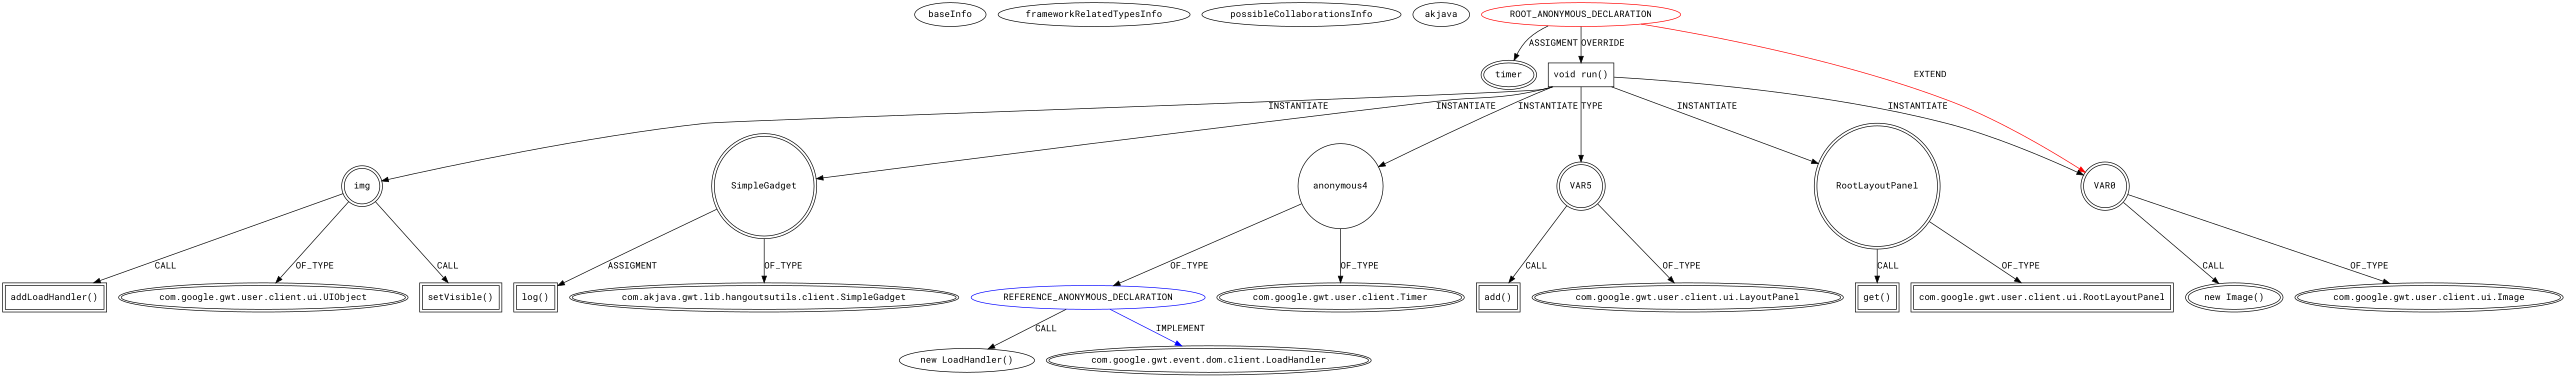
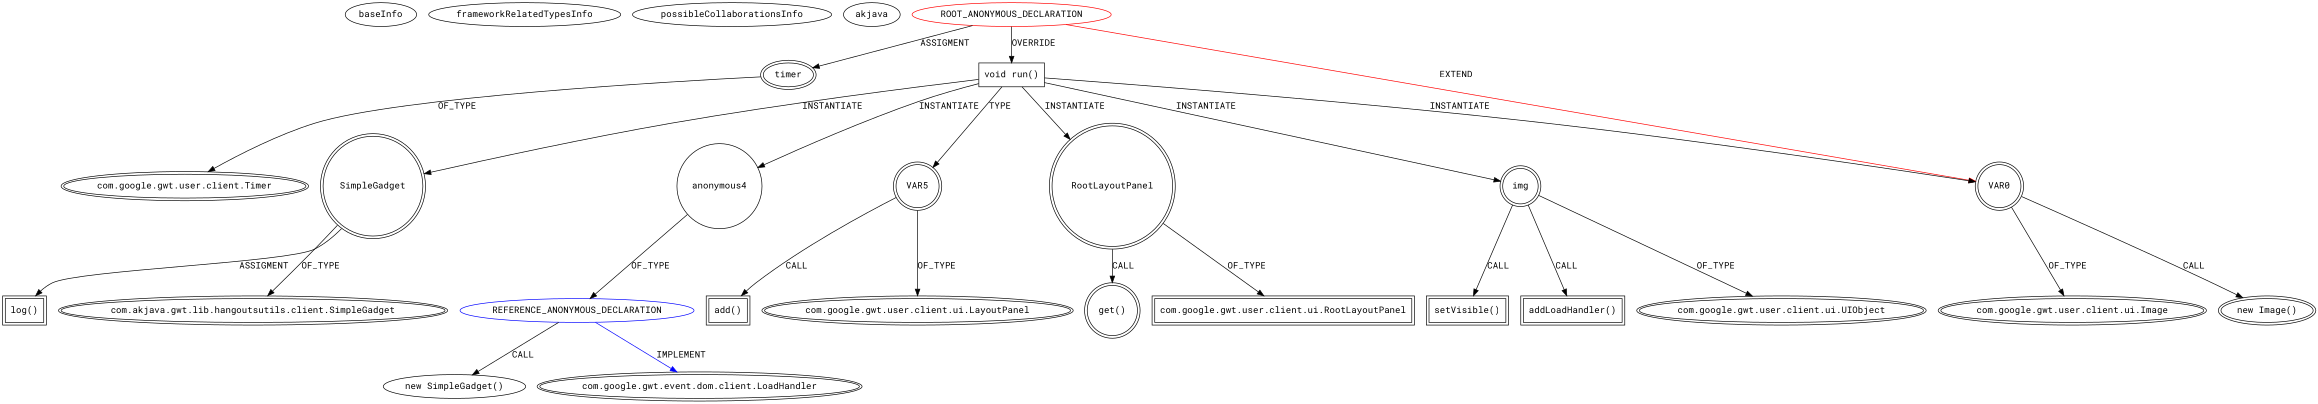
edge "anonymous4" -> "com.google.gwt.user.client.Timer": now "timer" -> "com.google.gwt.user.client.Timer"
node "get()": shape box -> circle
node "new LoadHandler()": label "new LoadHandler()" -> "new SimpleGadget()"
